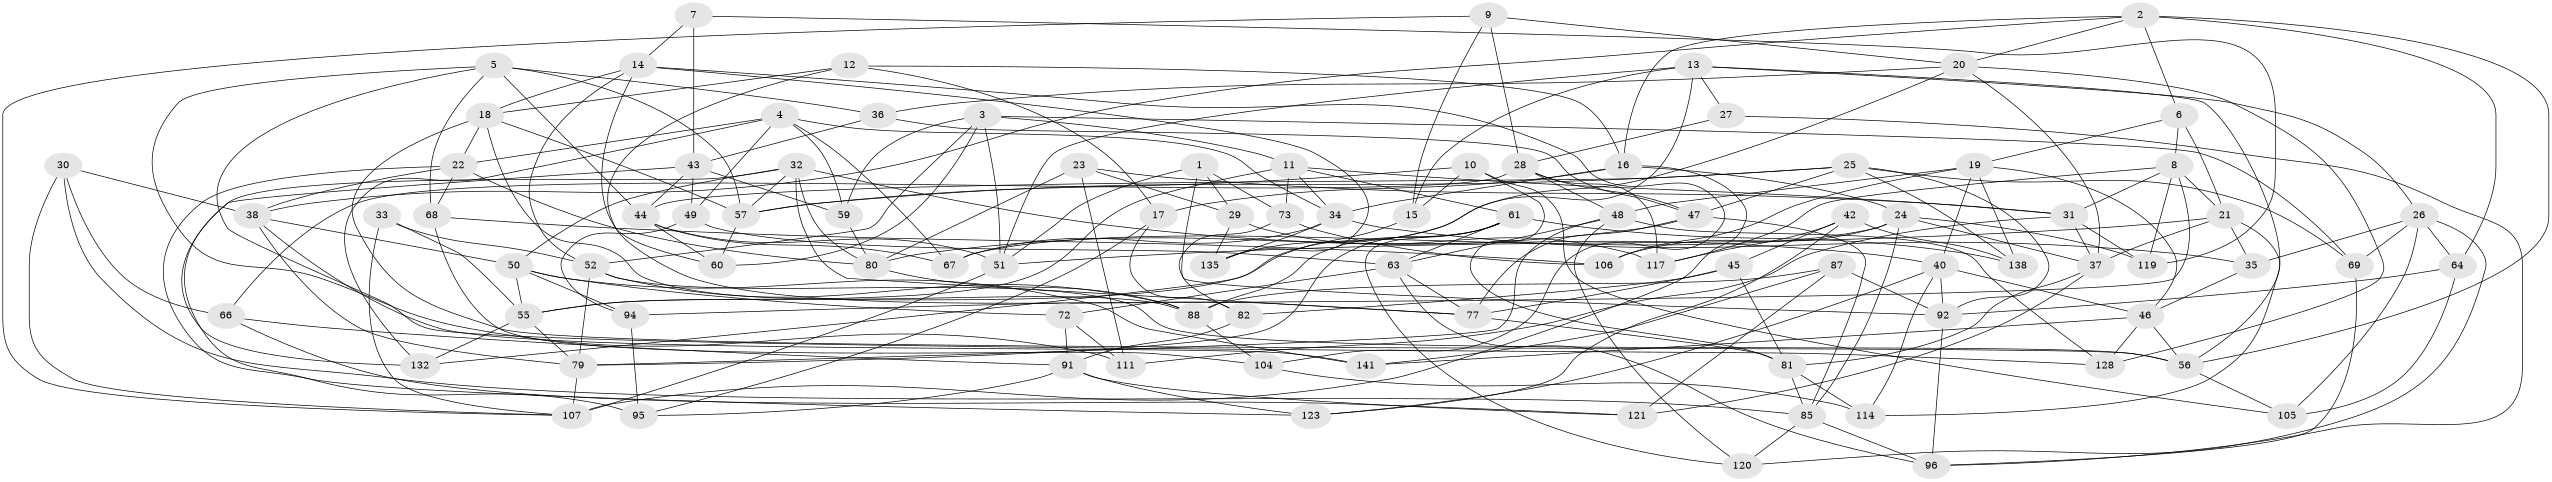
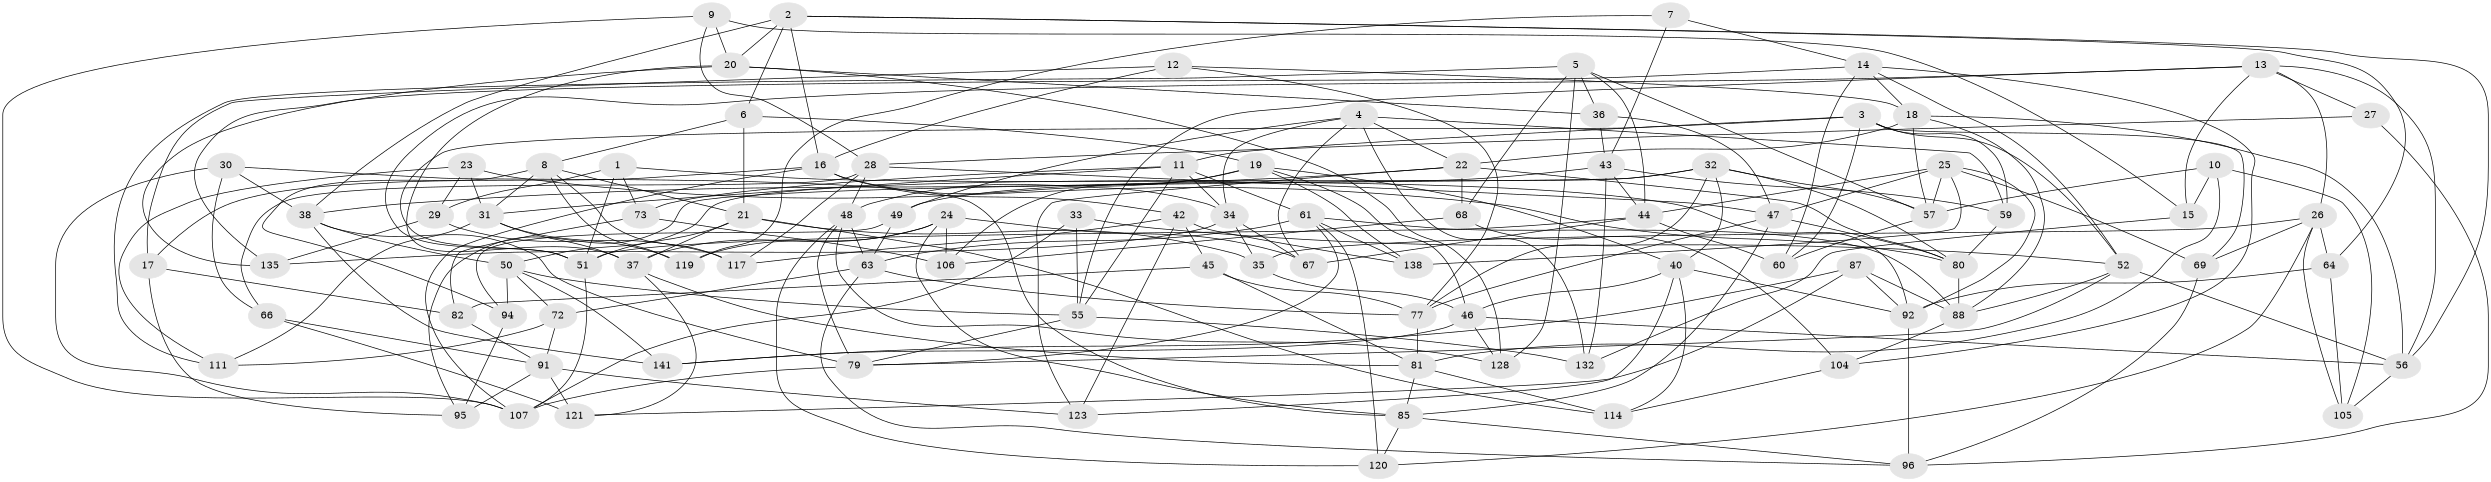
edge "16" -- "24": now "16" -- "42"
